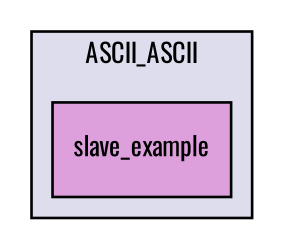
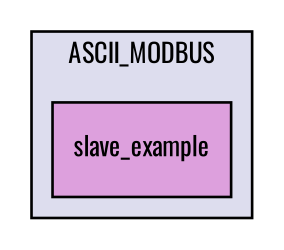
cluster "ASCII_ASCII": label "ASCII_ASCII" -> "ASCII_MODBUS"
